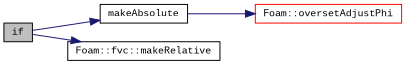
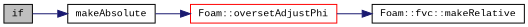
edge "if" -> "Foam::fvc::makeRelative": now "Foam::oversetAdjustPhi" -> "Foam::fvc::makeRelative"
